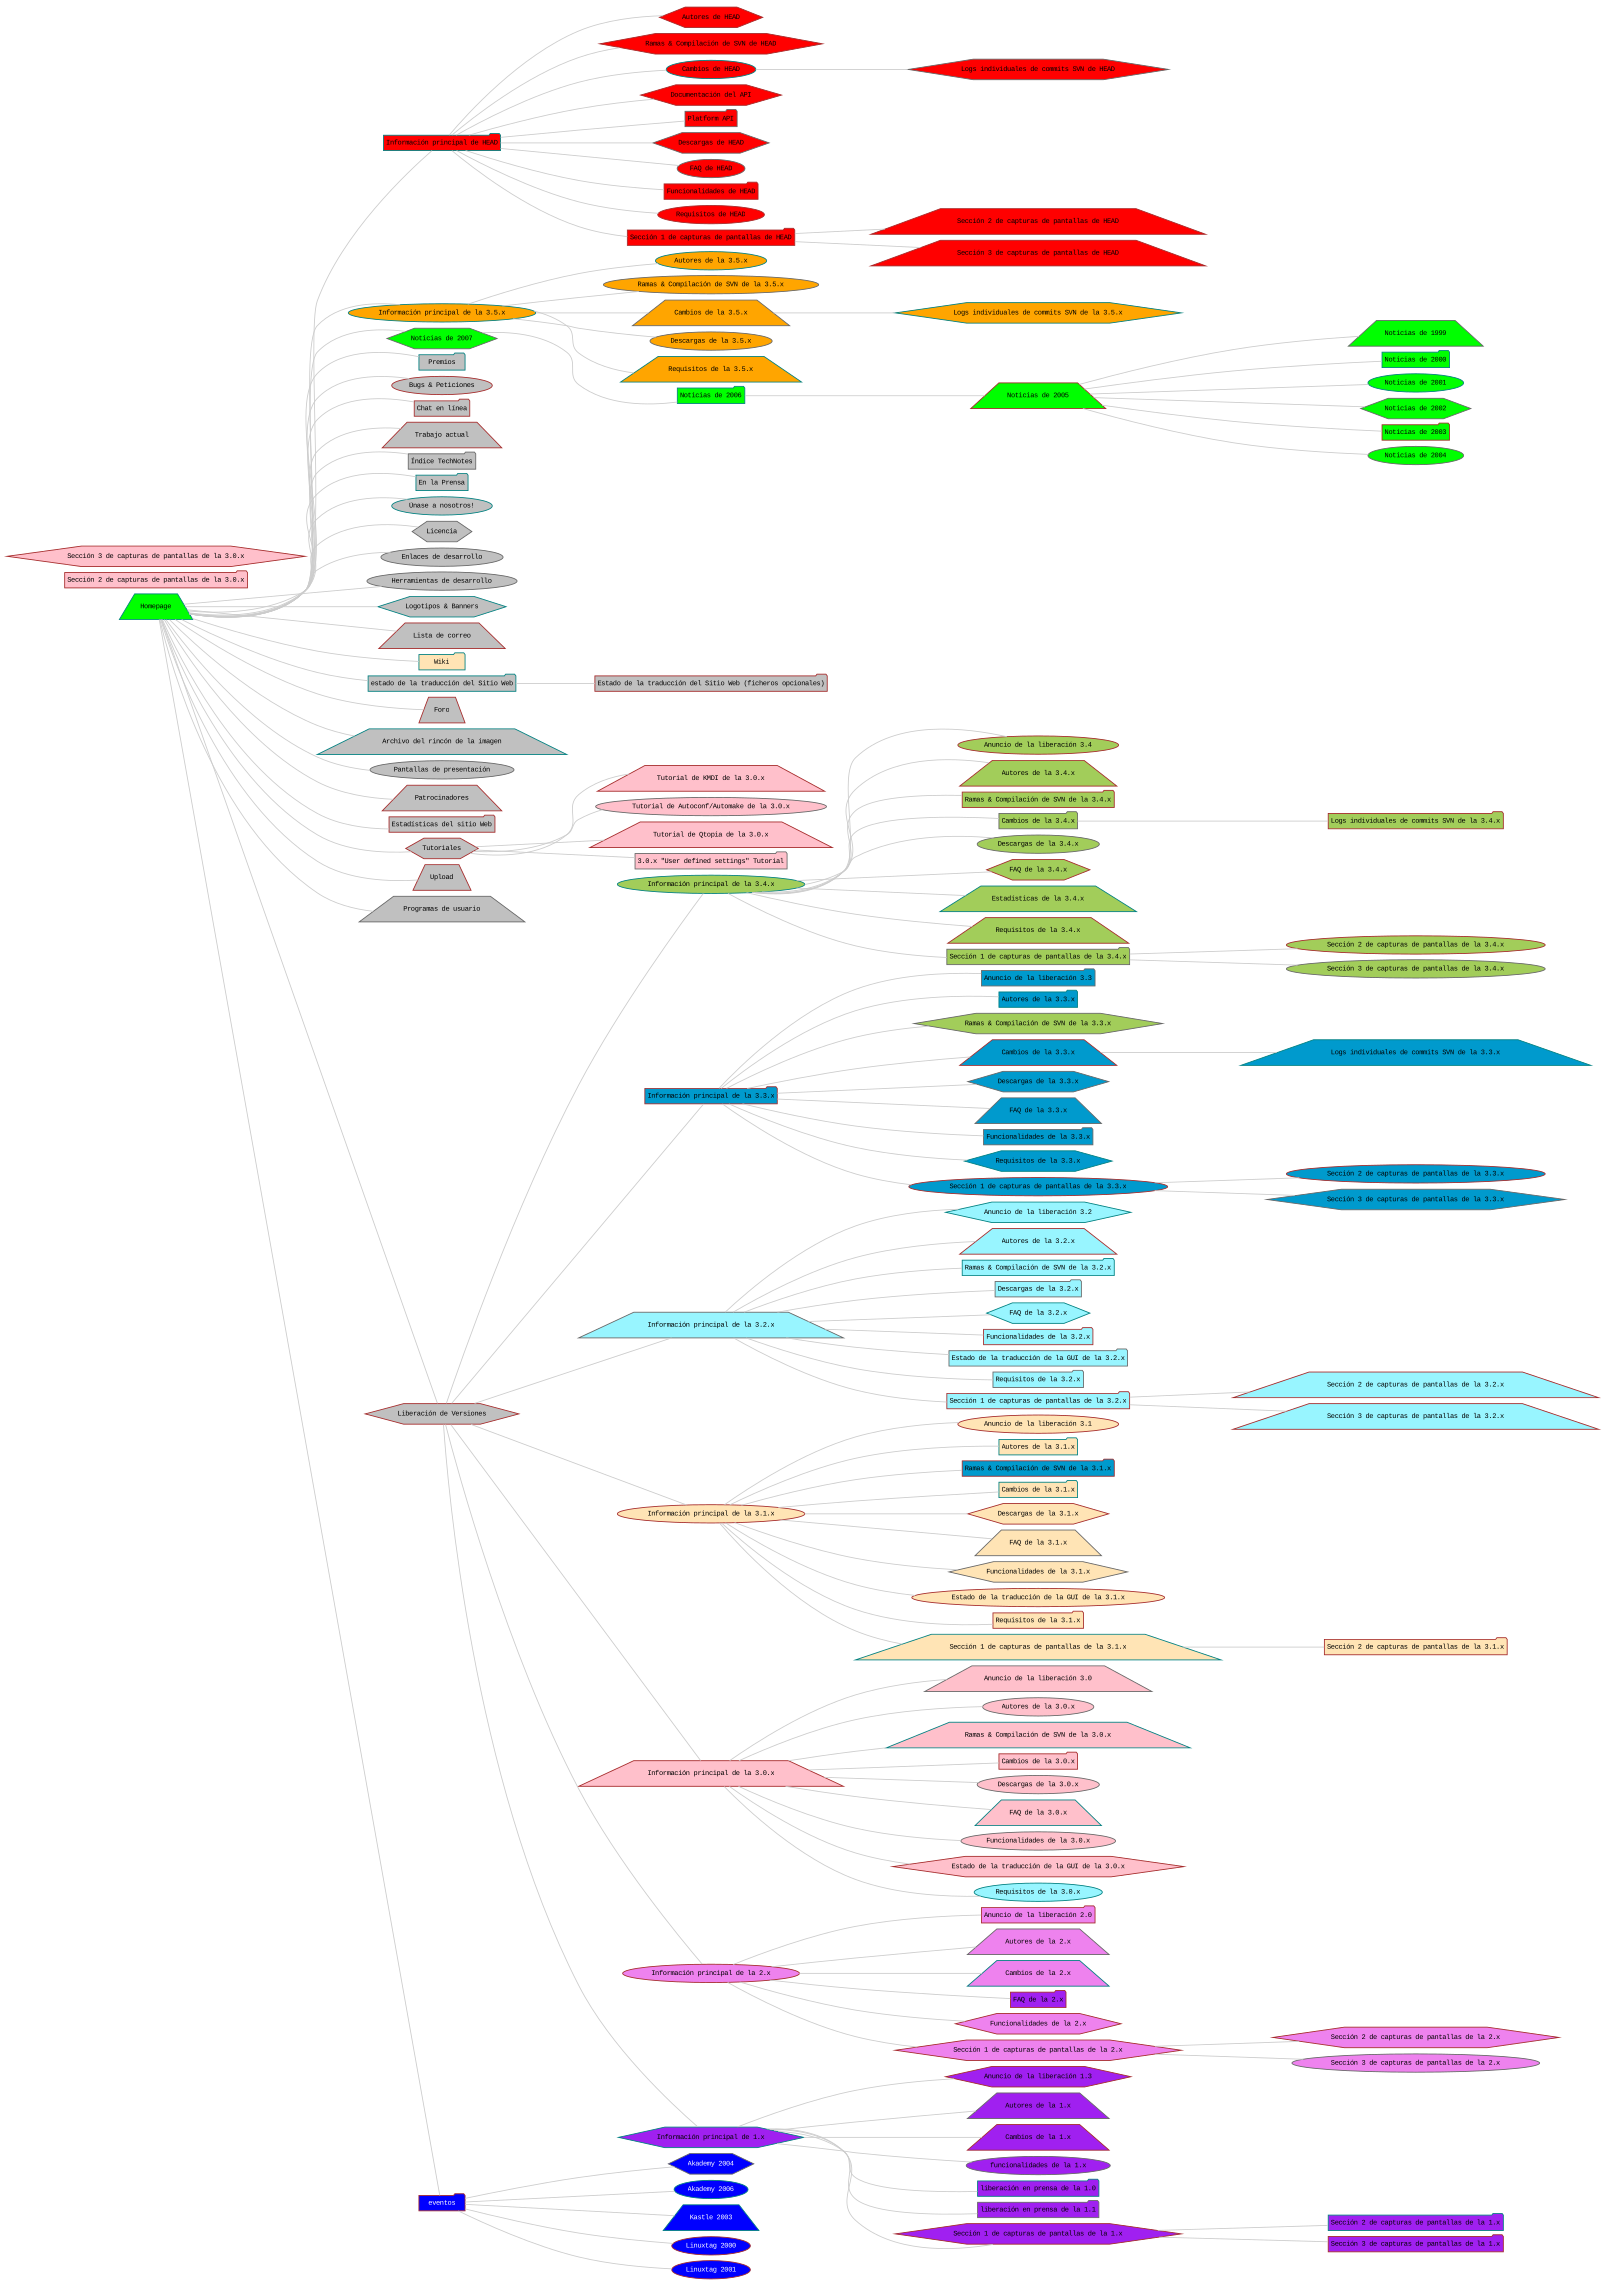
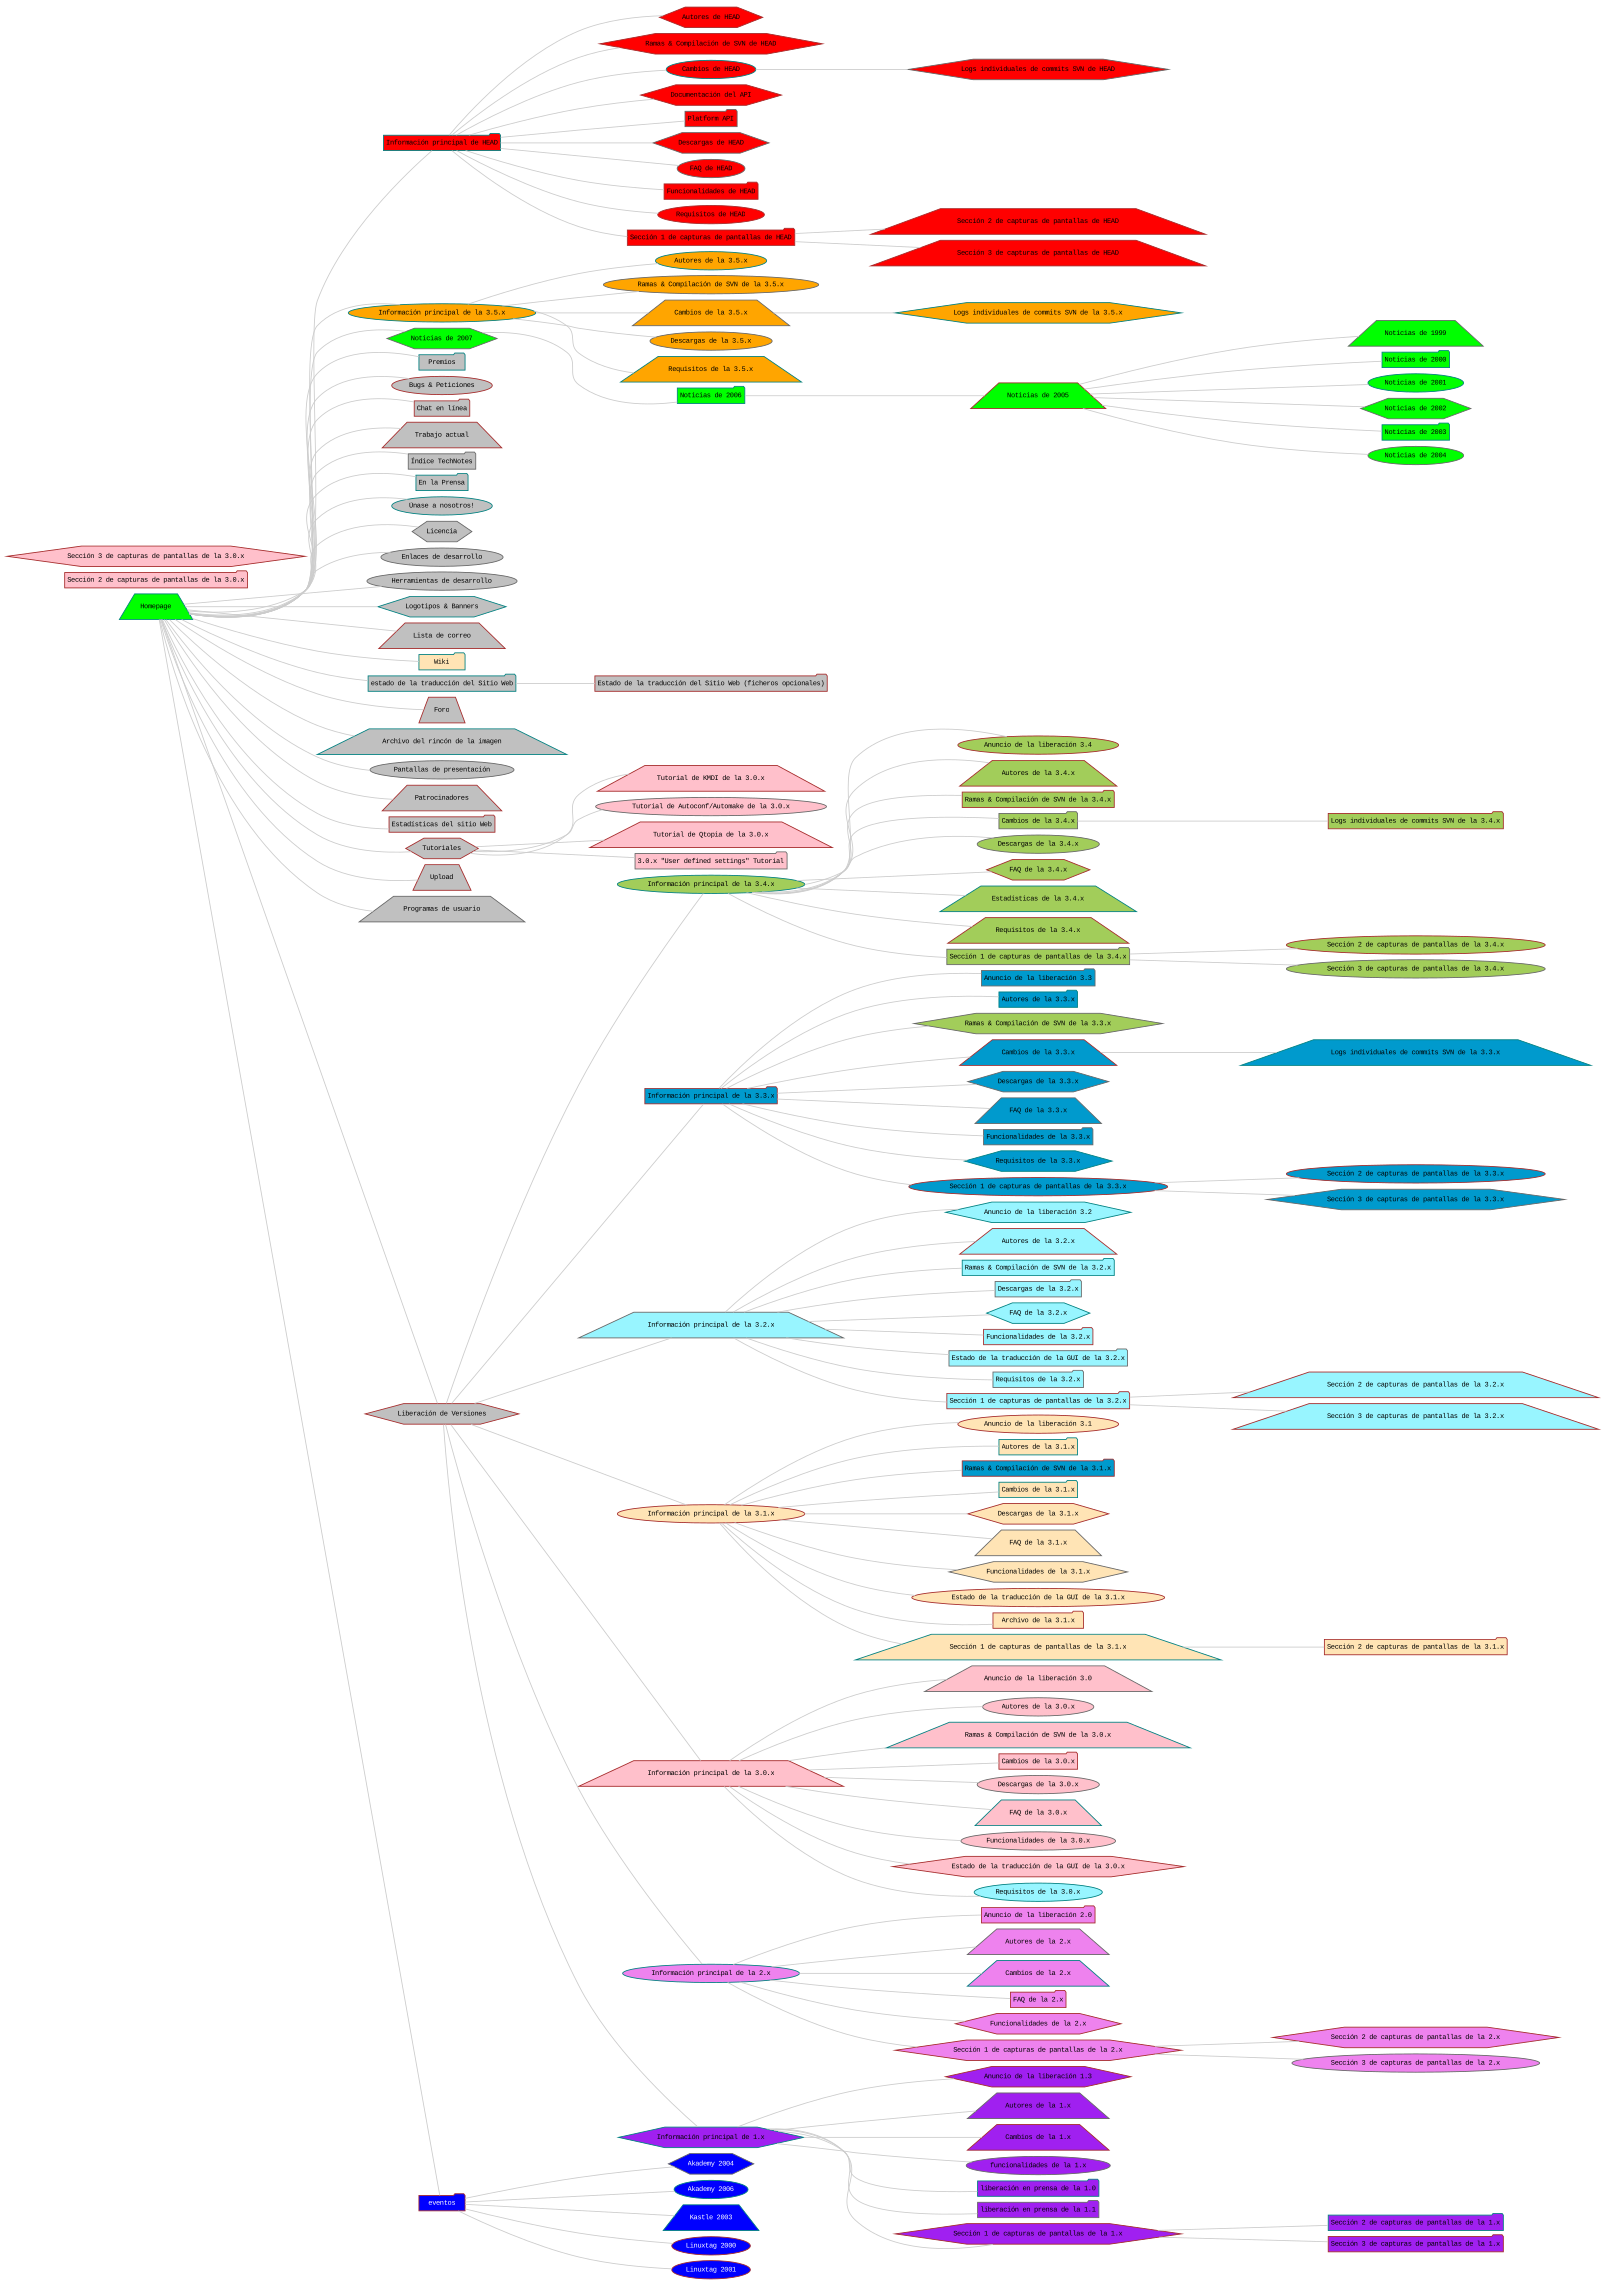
node "Noticias de 2003": color brown -> teal
node "Requisitos de la 3.1.x": label "Requisitos de la 3.1.x" -> "Archivo de la 3.1.x"
node "Información principal de la 2.x": color brown -> teal
node "FAQ de la 2.x": fillcolor purple -> violet
